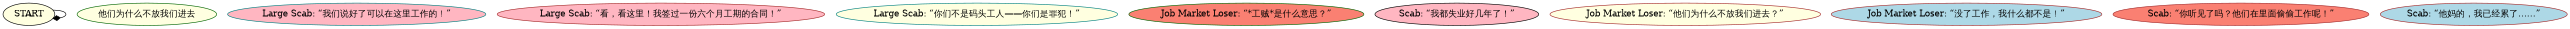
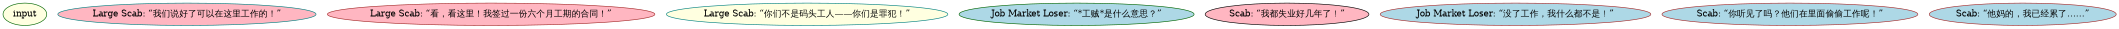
node "START": removed
node "他们为什么不放我们进去": label "他们为什么不放我们进去" -> "input"
node "Job Market Loser: “*工贼*是什么意思？”": fillcolor salmon -> lightblue
node "Job Market Loser: “他们为什么不放我们进去？”": removed
node "Scab: “你听见了吗？他们在里面偷偷工作呢！”": fillcolor salmon -> lightblue
